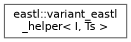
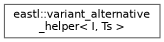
node "eastl::variant_eastl _helper< I, Ts >": label "eastl::variant_eastl _helper< I, Ts >" -> "eastl::variant_alternative _helper< I, Ts >"
